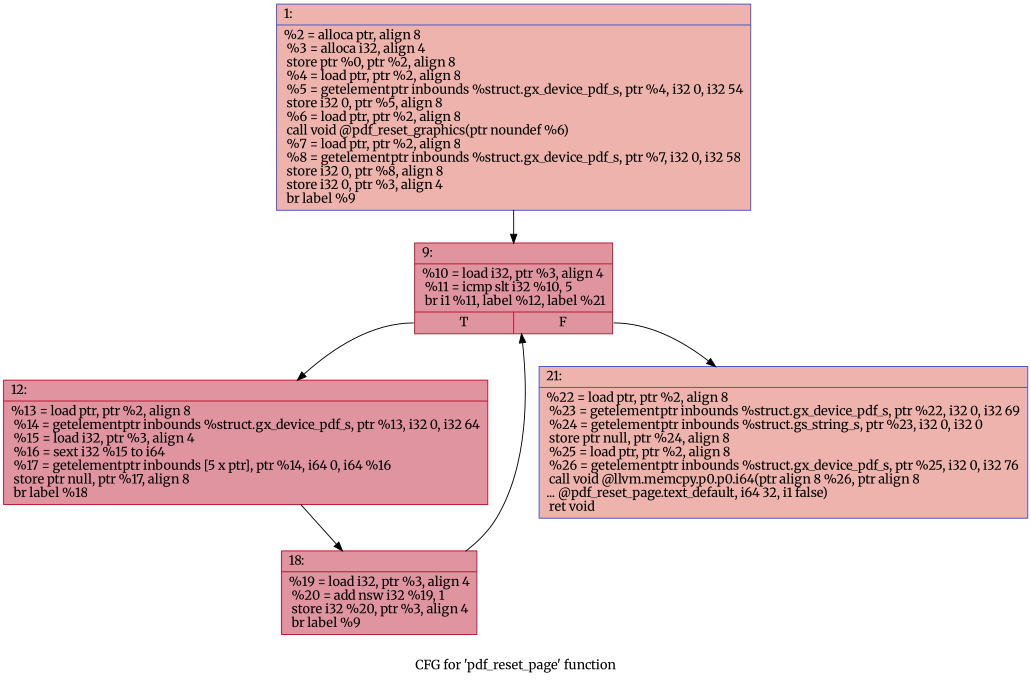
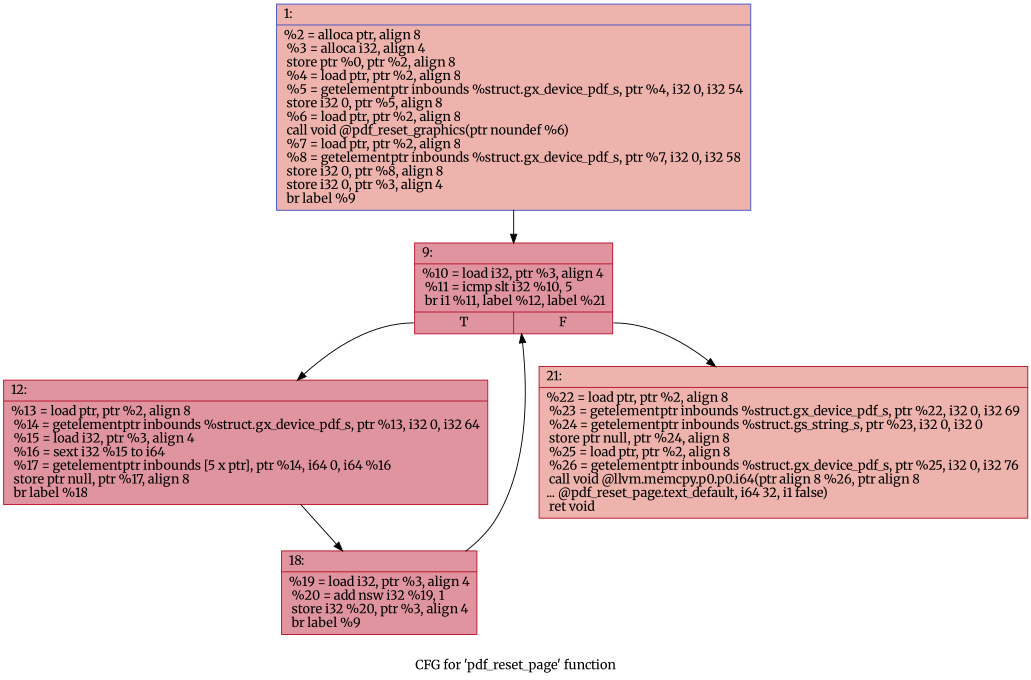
node "21:": color #3d50c3ff -> #b70d28ff
